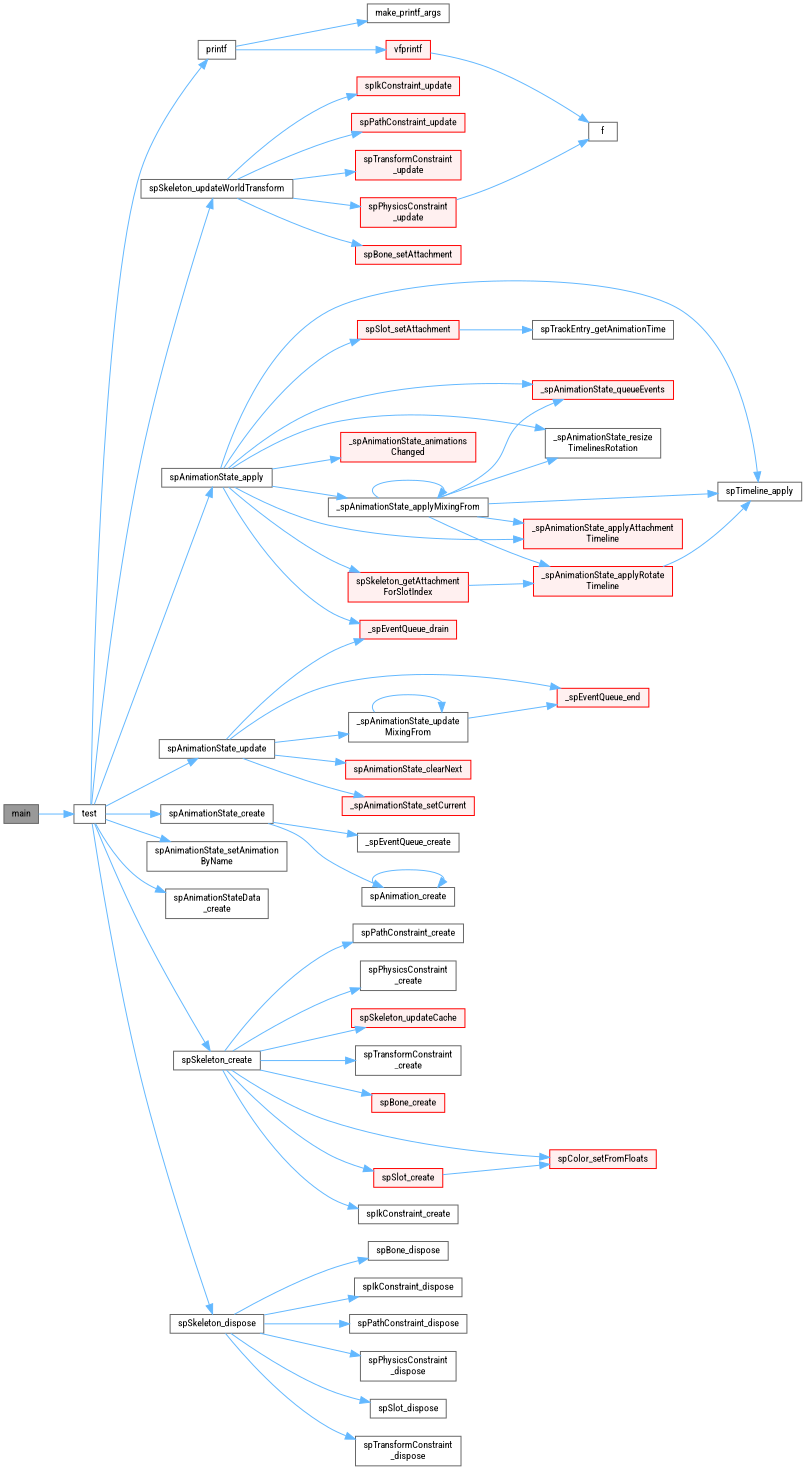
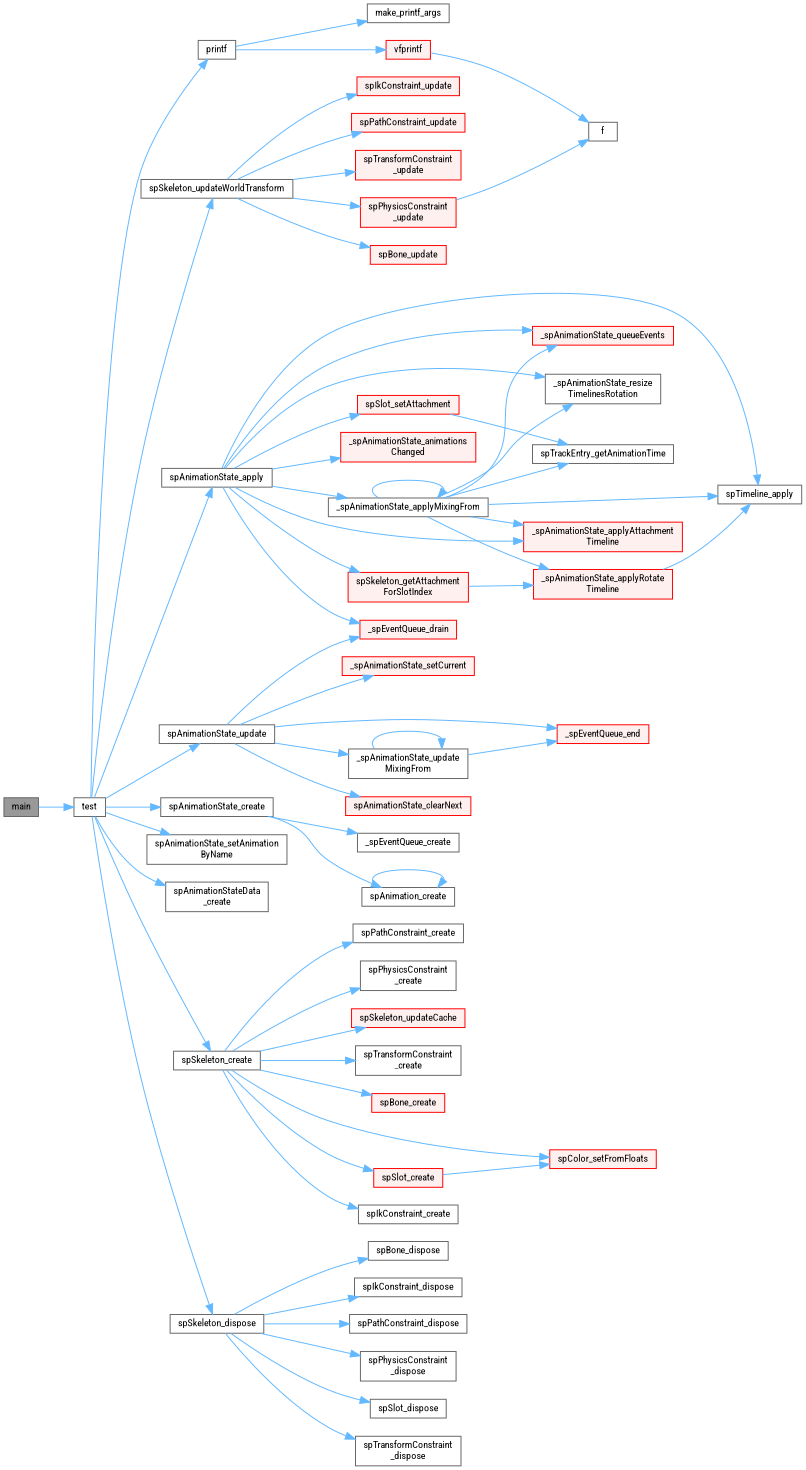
node "spBone_setAttachment": label "spBone_setAttachment" -> "spBone_update"
edge "_spAnimationState_applyMixingFrom" -> "spTrackEntry_getAnimationTime": added
